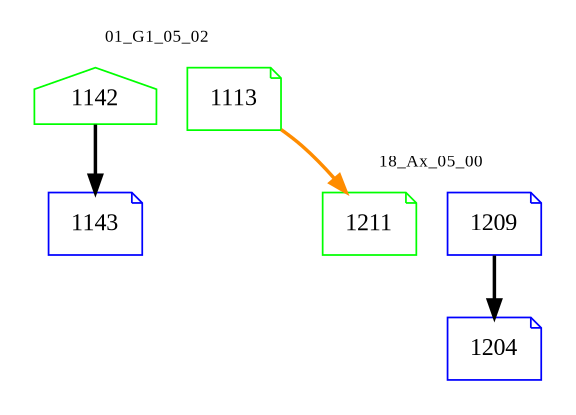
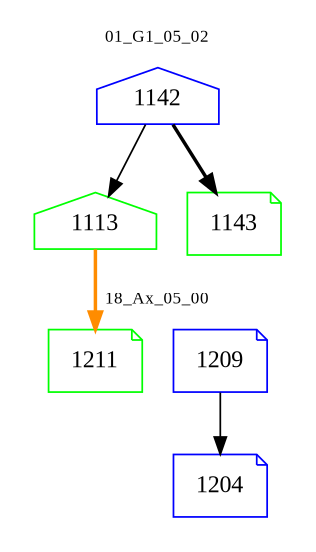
node "1142": color green -> blue
node "1113": shape note -> house
edge "1142" -> "1113": added
node "1143": color blue -> green
edge "1209" -> "1204": style bold -> solid
